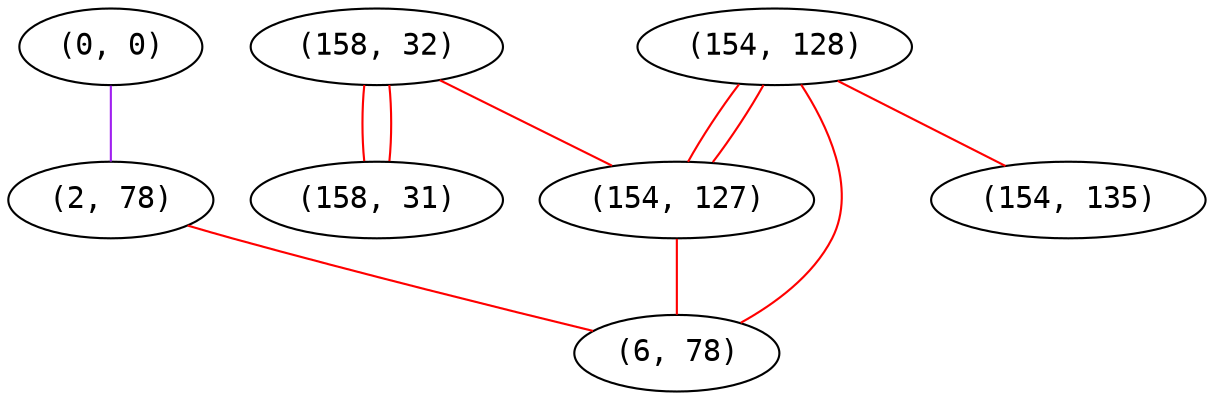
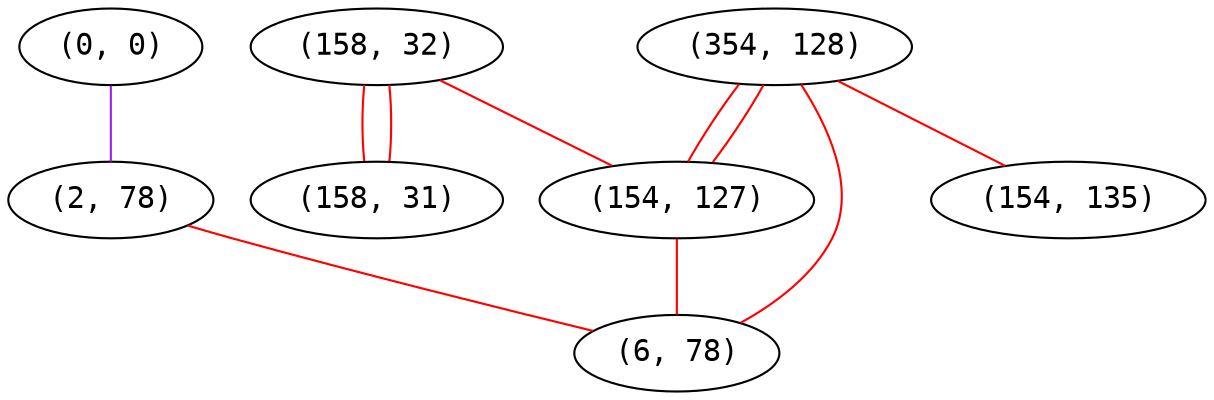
node "(154, 128)": label "(154, 128)" -> "(354, 128)"
